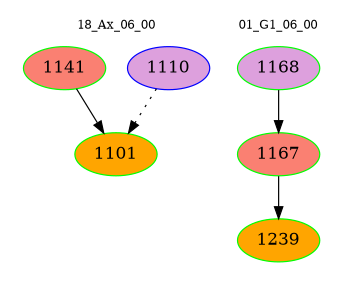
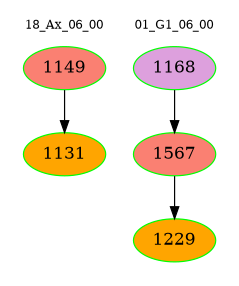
node "1141": label "1141" -> "1149"
node "1110": removed
node "1101": label "1101" -> "1131"
node "1167": label "1167" -> "1567"
node "1239": label "1239" -> "1229"
